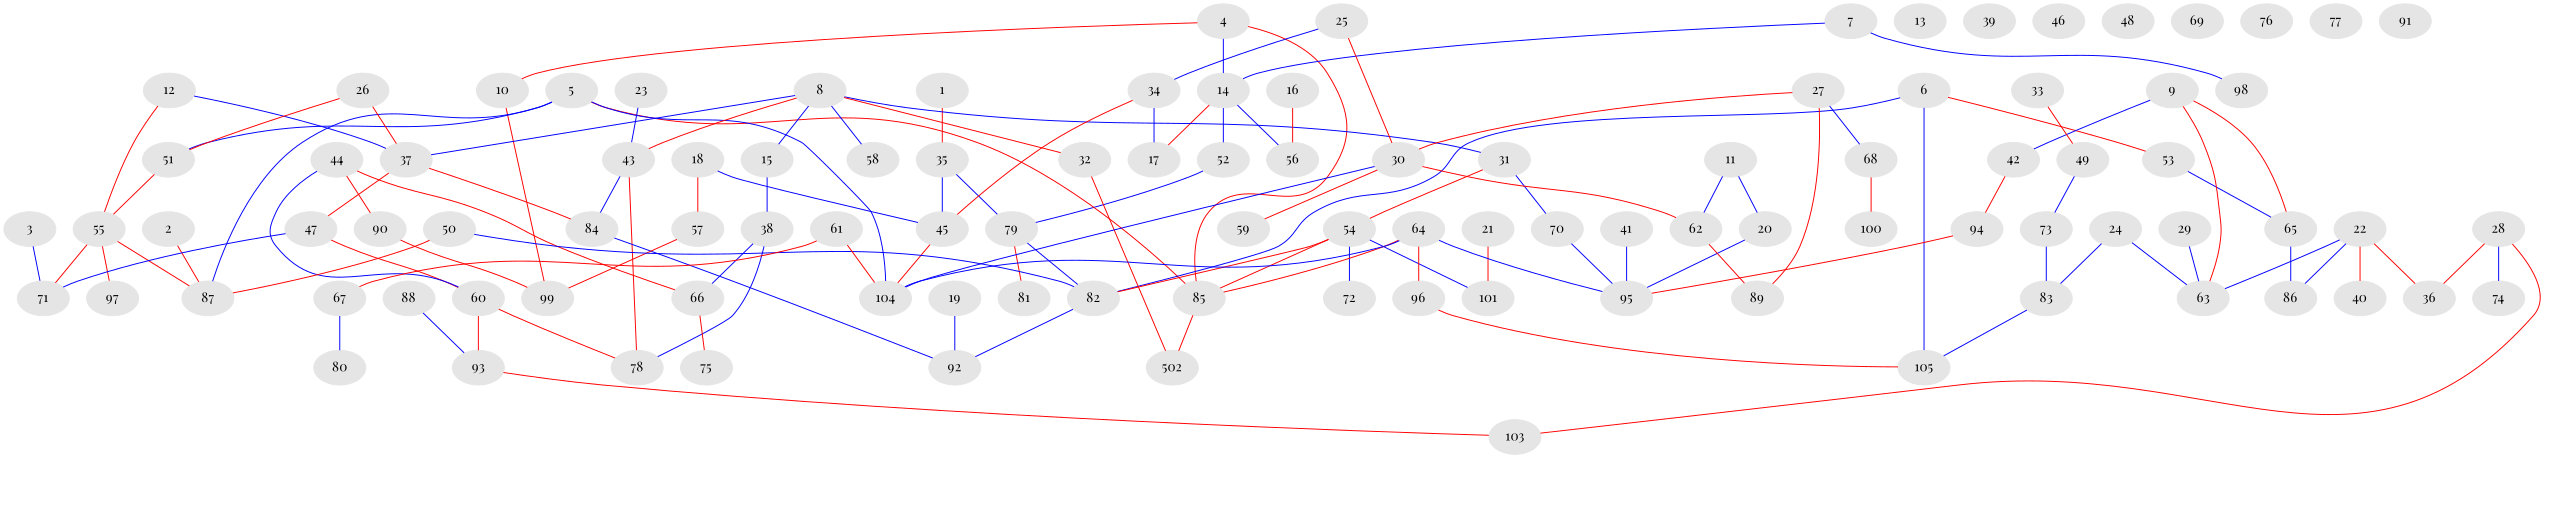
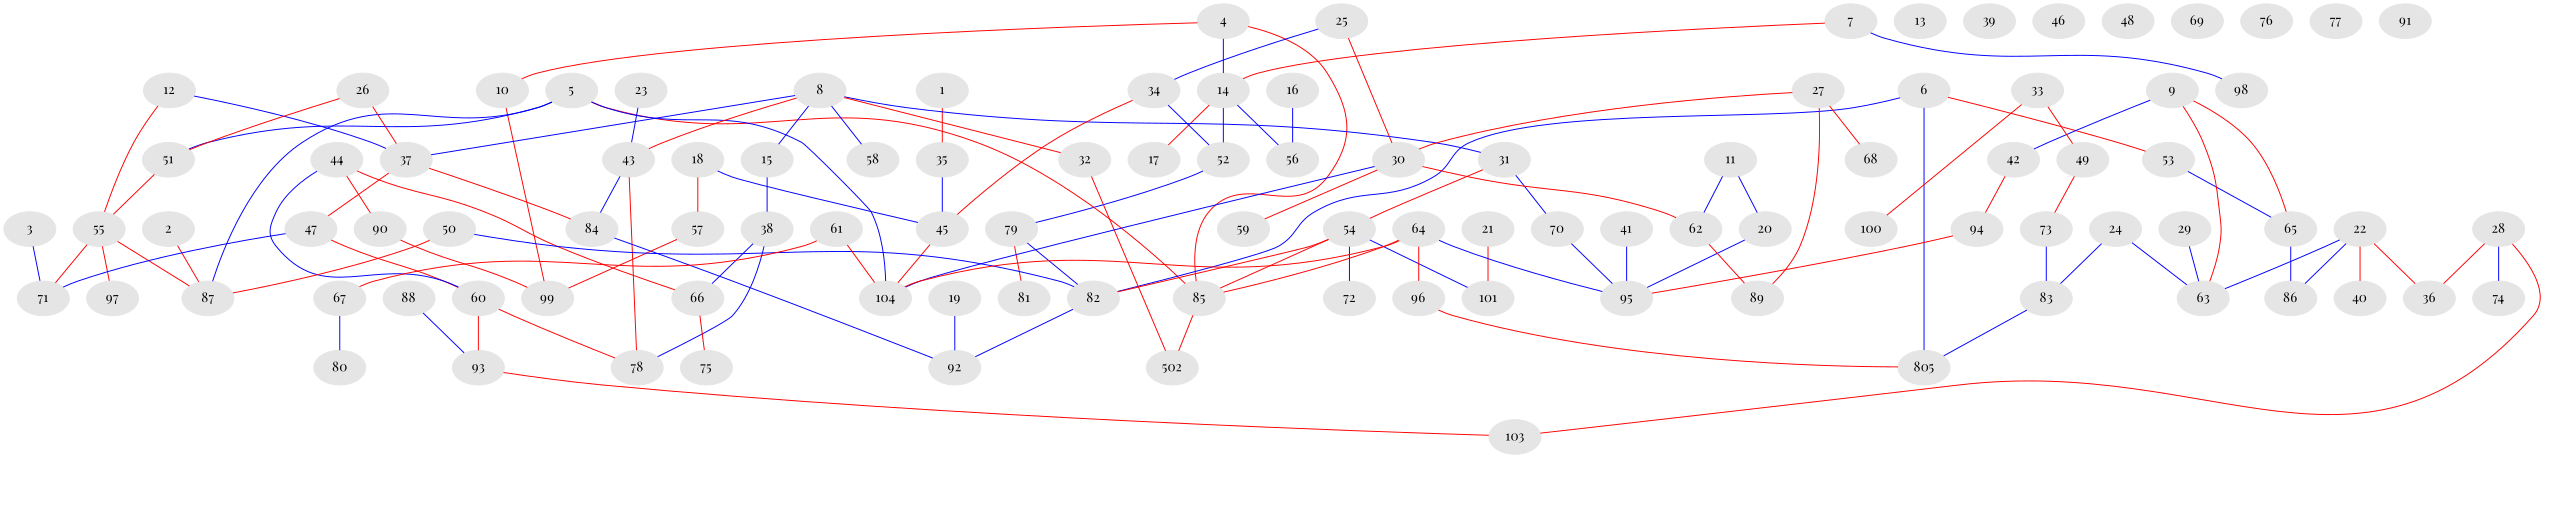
edge "7" -- "14": color blue -> red
edge "16" -- "56": color red -> blue
edge "27" -- "68": color blue -> red
edge "34" -- "17": now "34" -- "52"
edge "35" -- "79": removed
edge "49" -- "73": color blue -> red
edge "68" -- "100": now "33" -- "100"
edge "64" -- "104": color blue -> red
node "105": label "105" -> "805"
